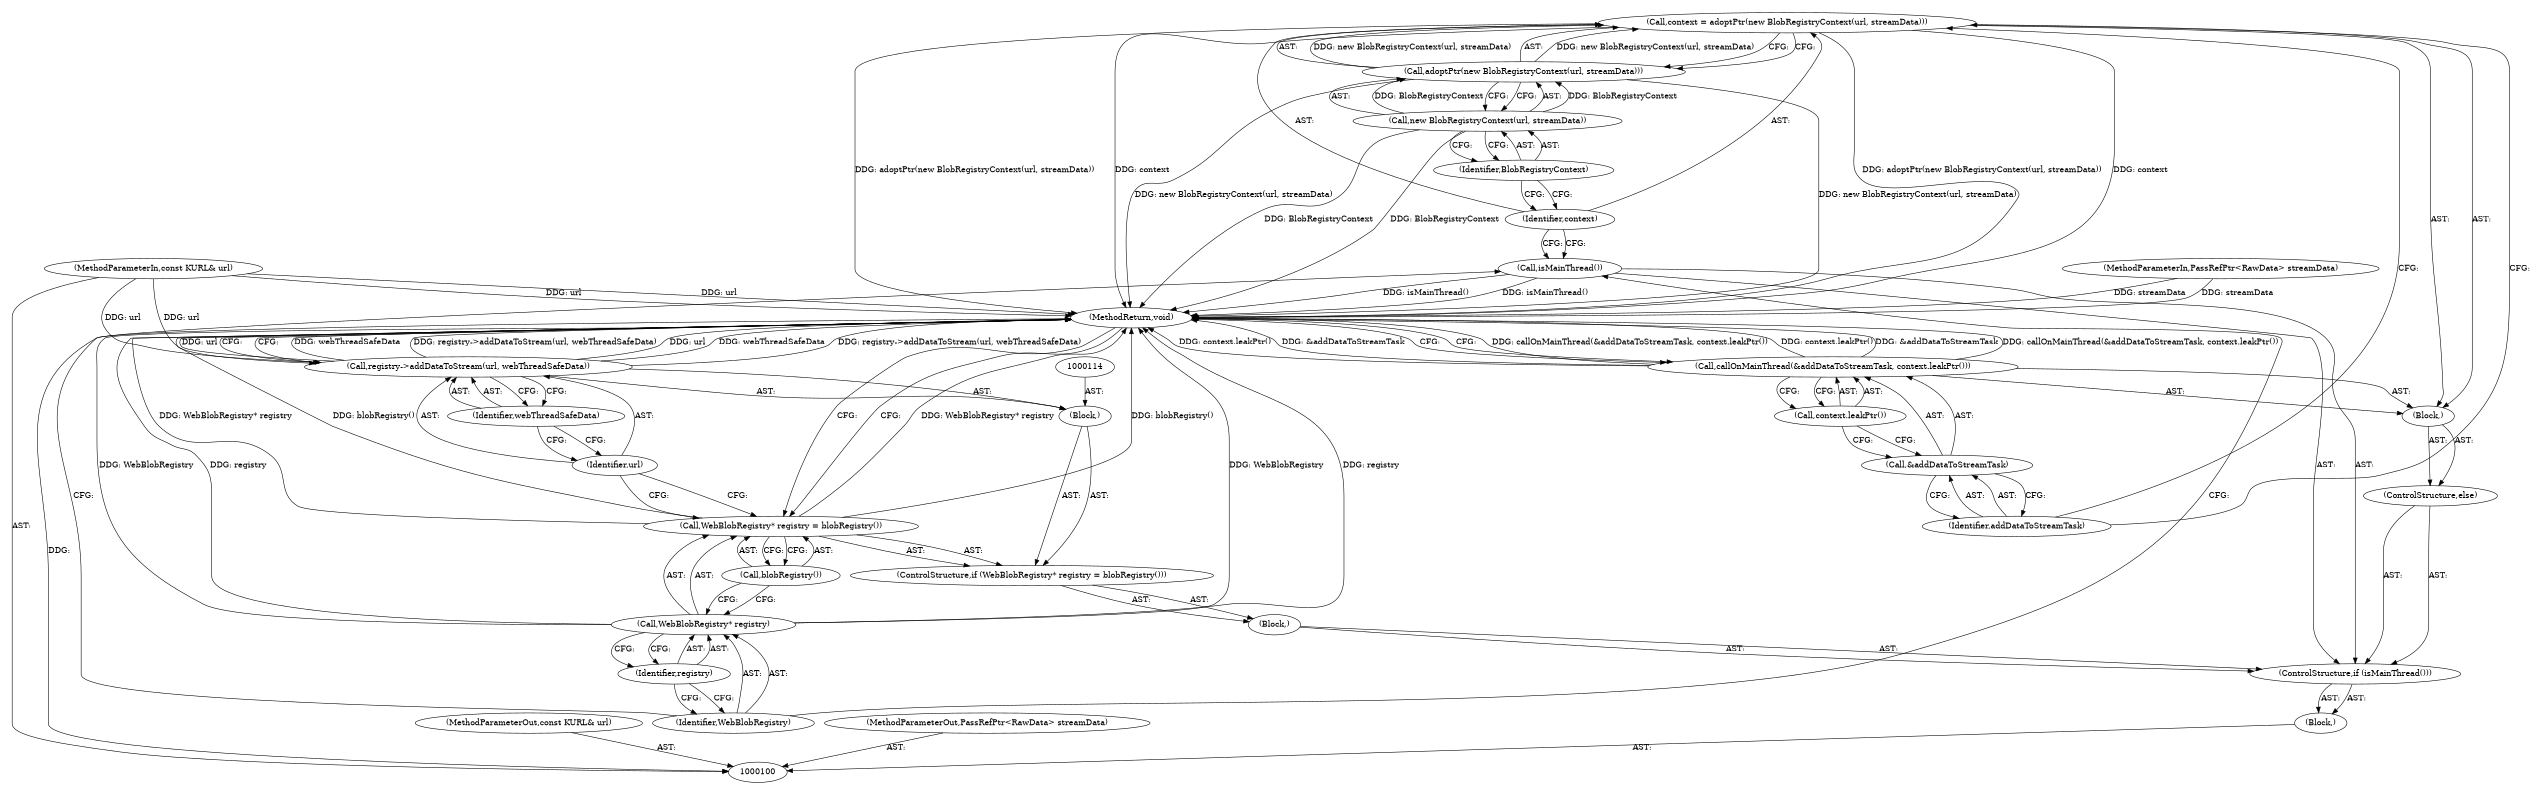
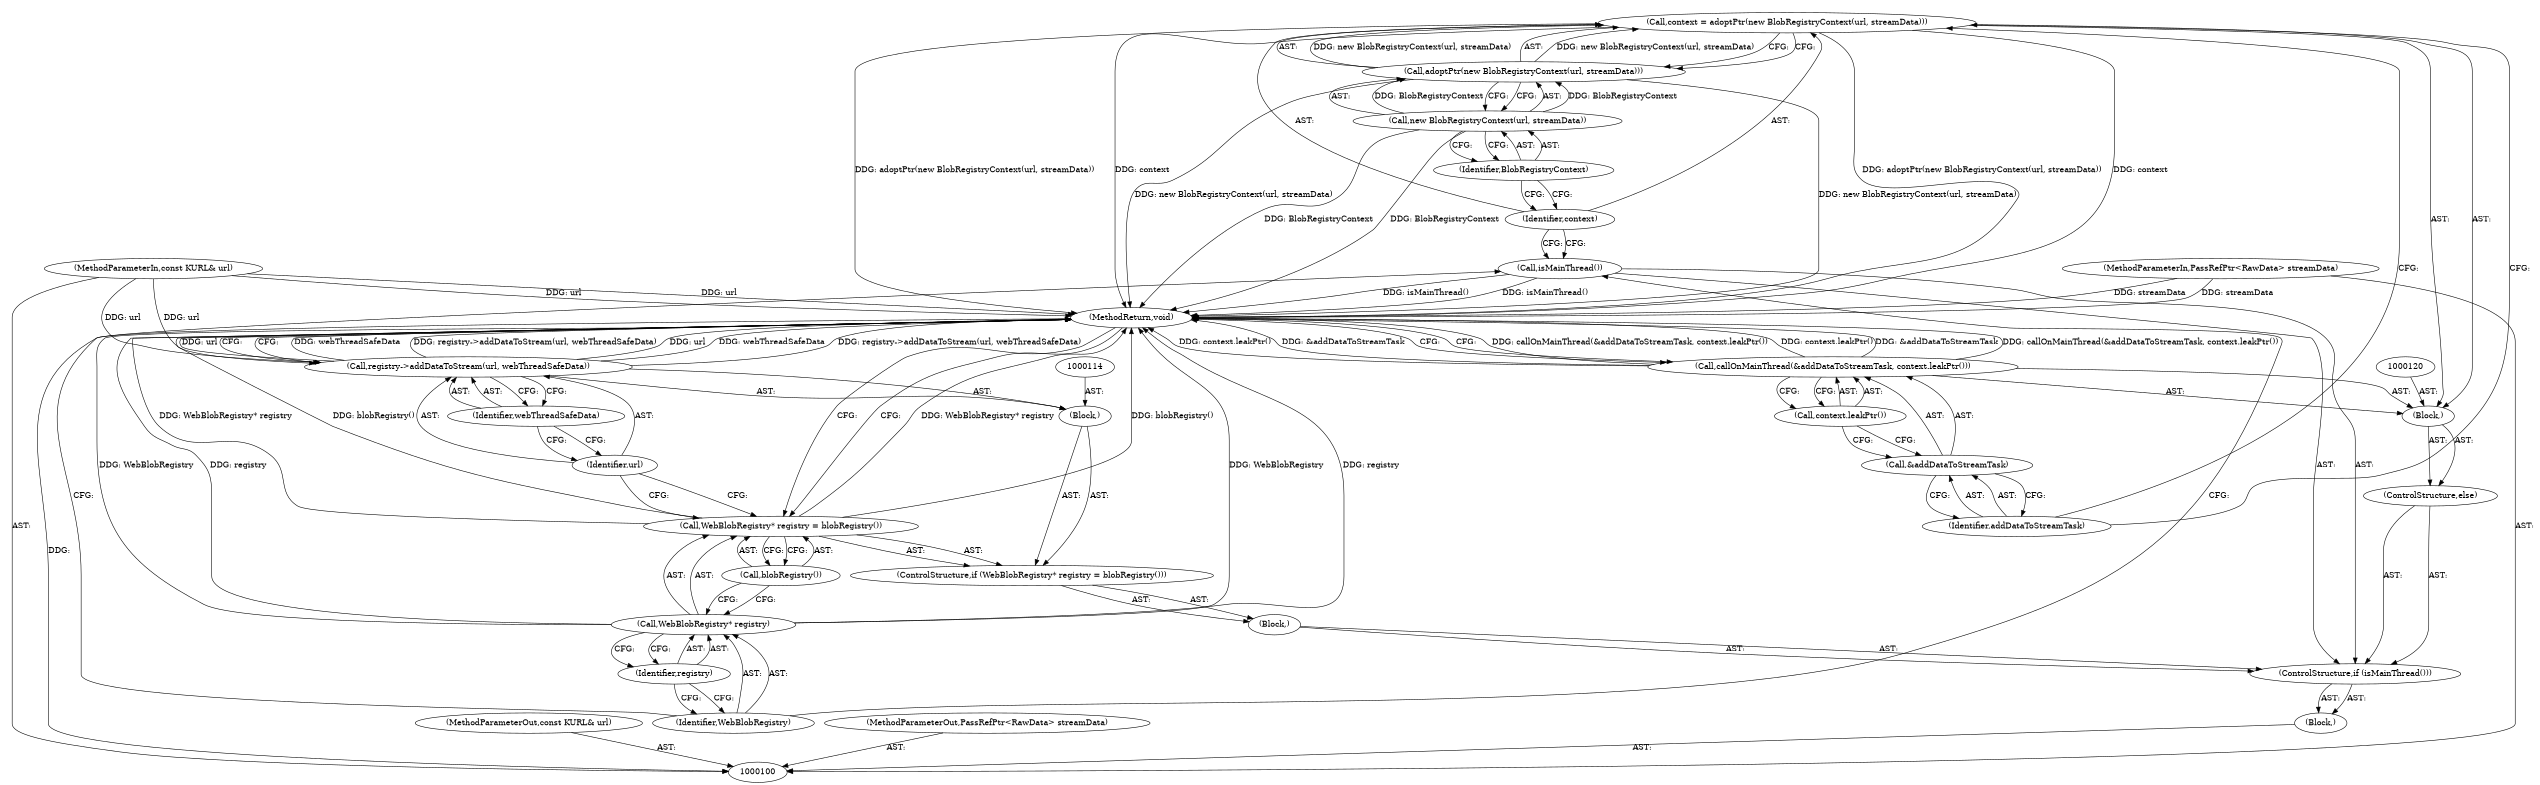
node "1000120": added
edge "(MethodParameterIn,PassRefPtr<RawData> streamData)" -> "1000100": added, label "AST:"
